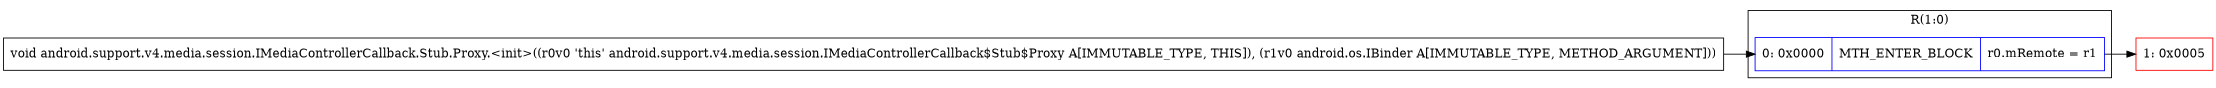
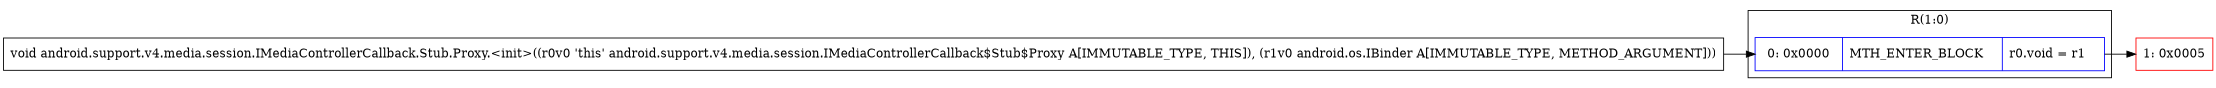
node "0: 0x0000": text "r0.mRemote = r1" -> "r0.void = r1"
